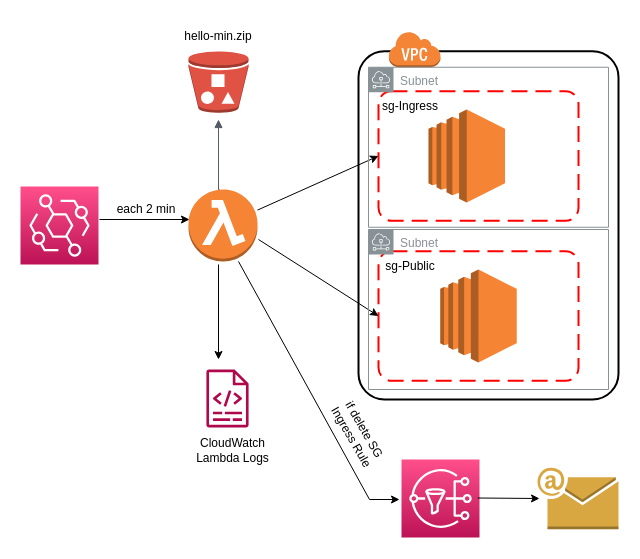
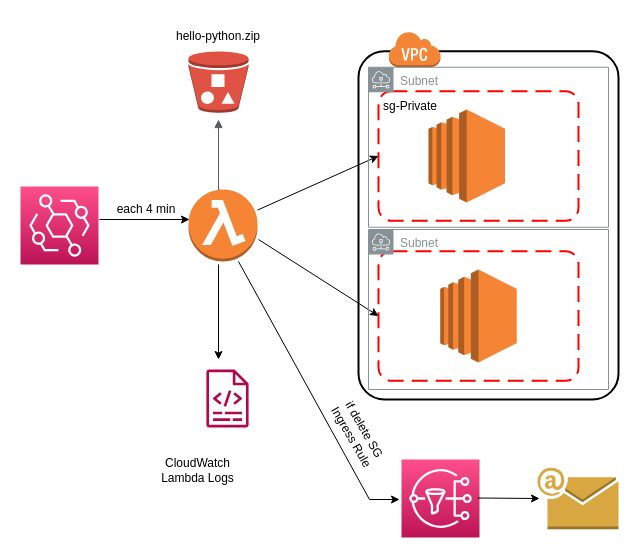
node "hello-min.zip": label "hello-min.zip" -> "hello-python.zip"
node "sg-Ingress": label "sg-Ingress" -> "sg-Private"
node "each 2 min": label "each 2 min" -> "each 4 min"
node "sg-Public": removed
node "CloudWatch Lambda Logs": moved (233, 451) -> (198, 471)
